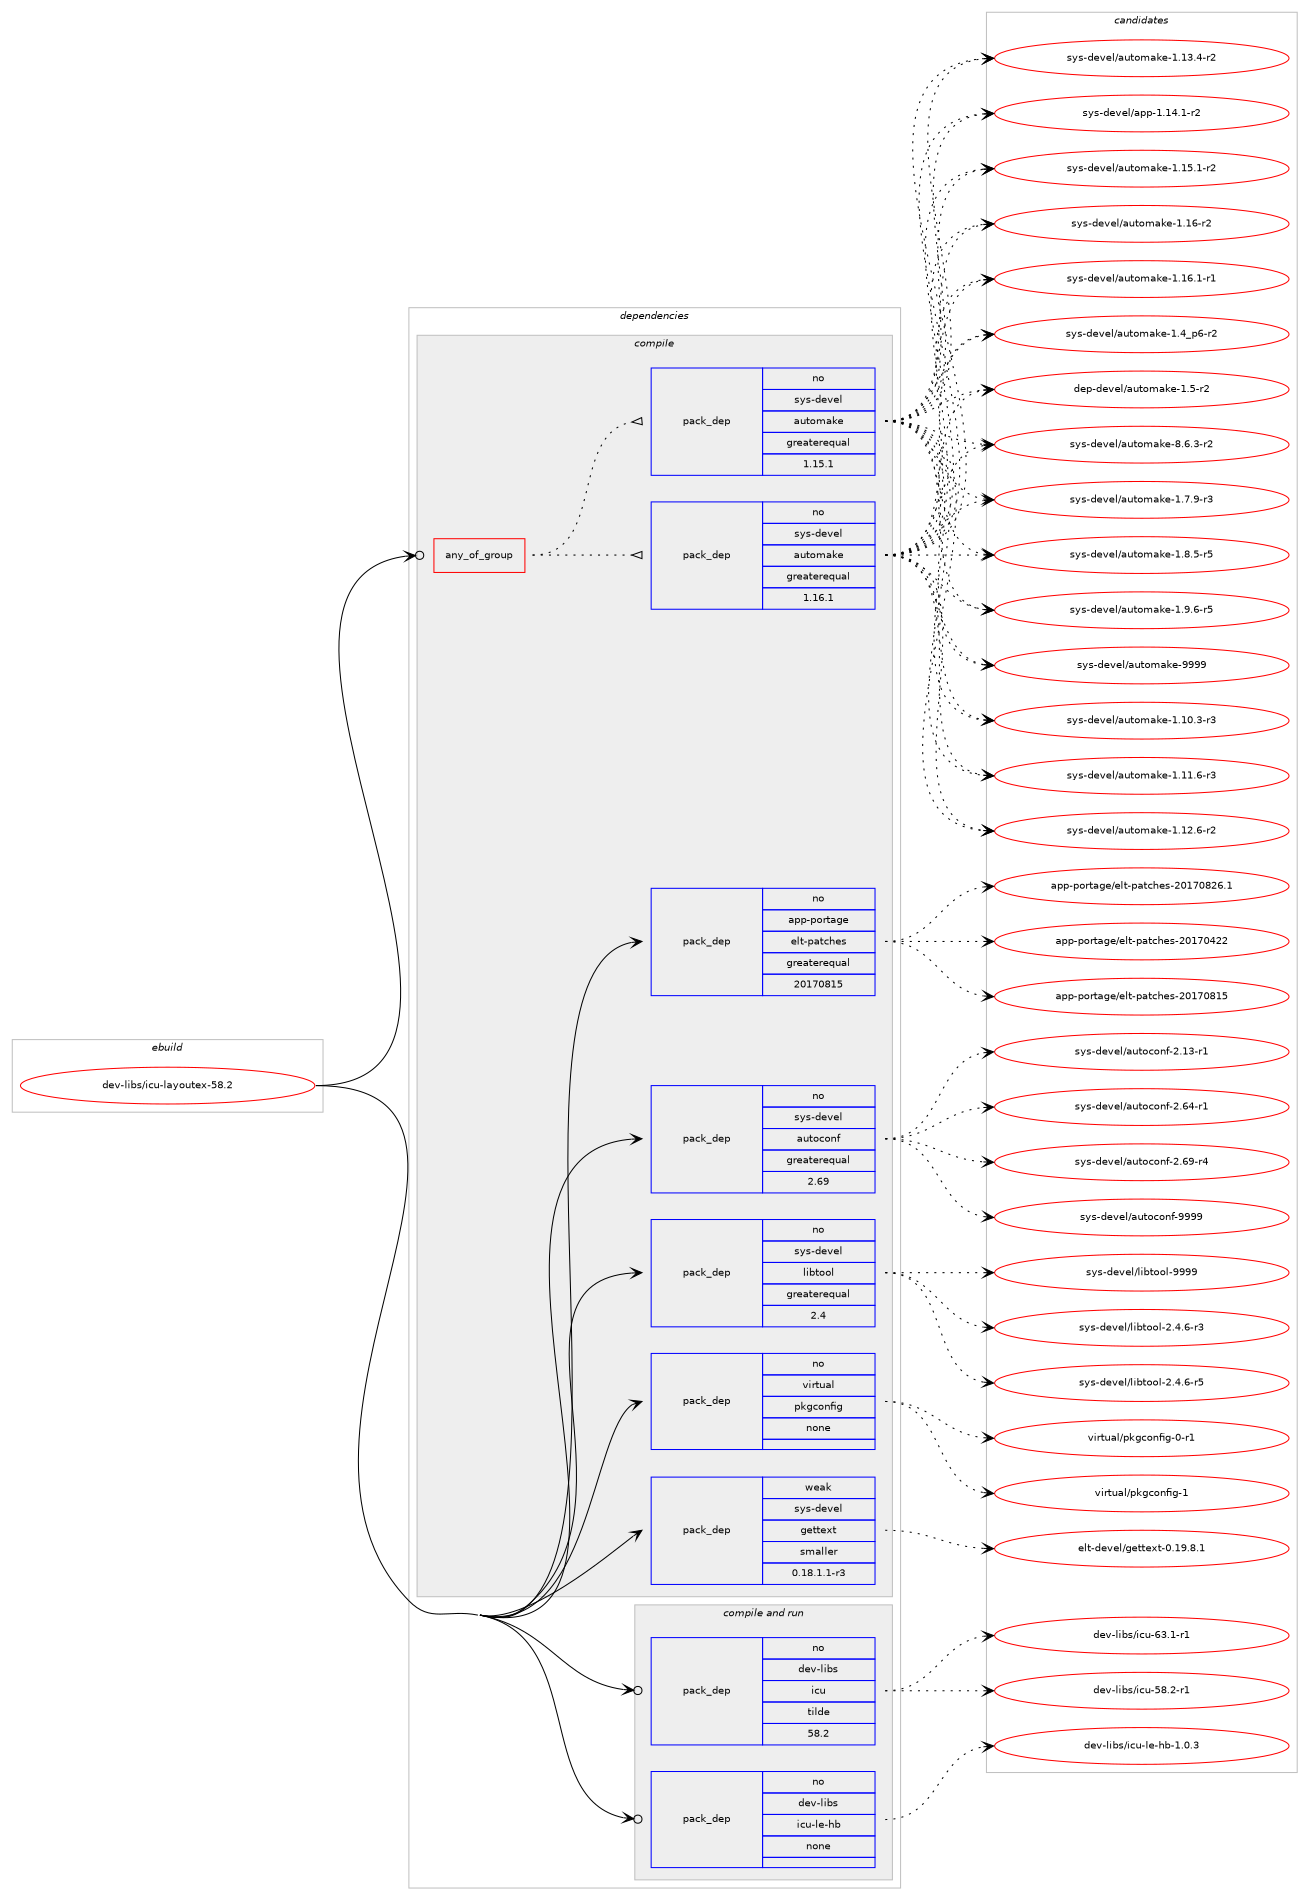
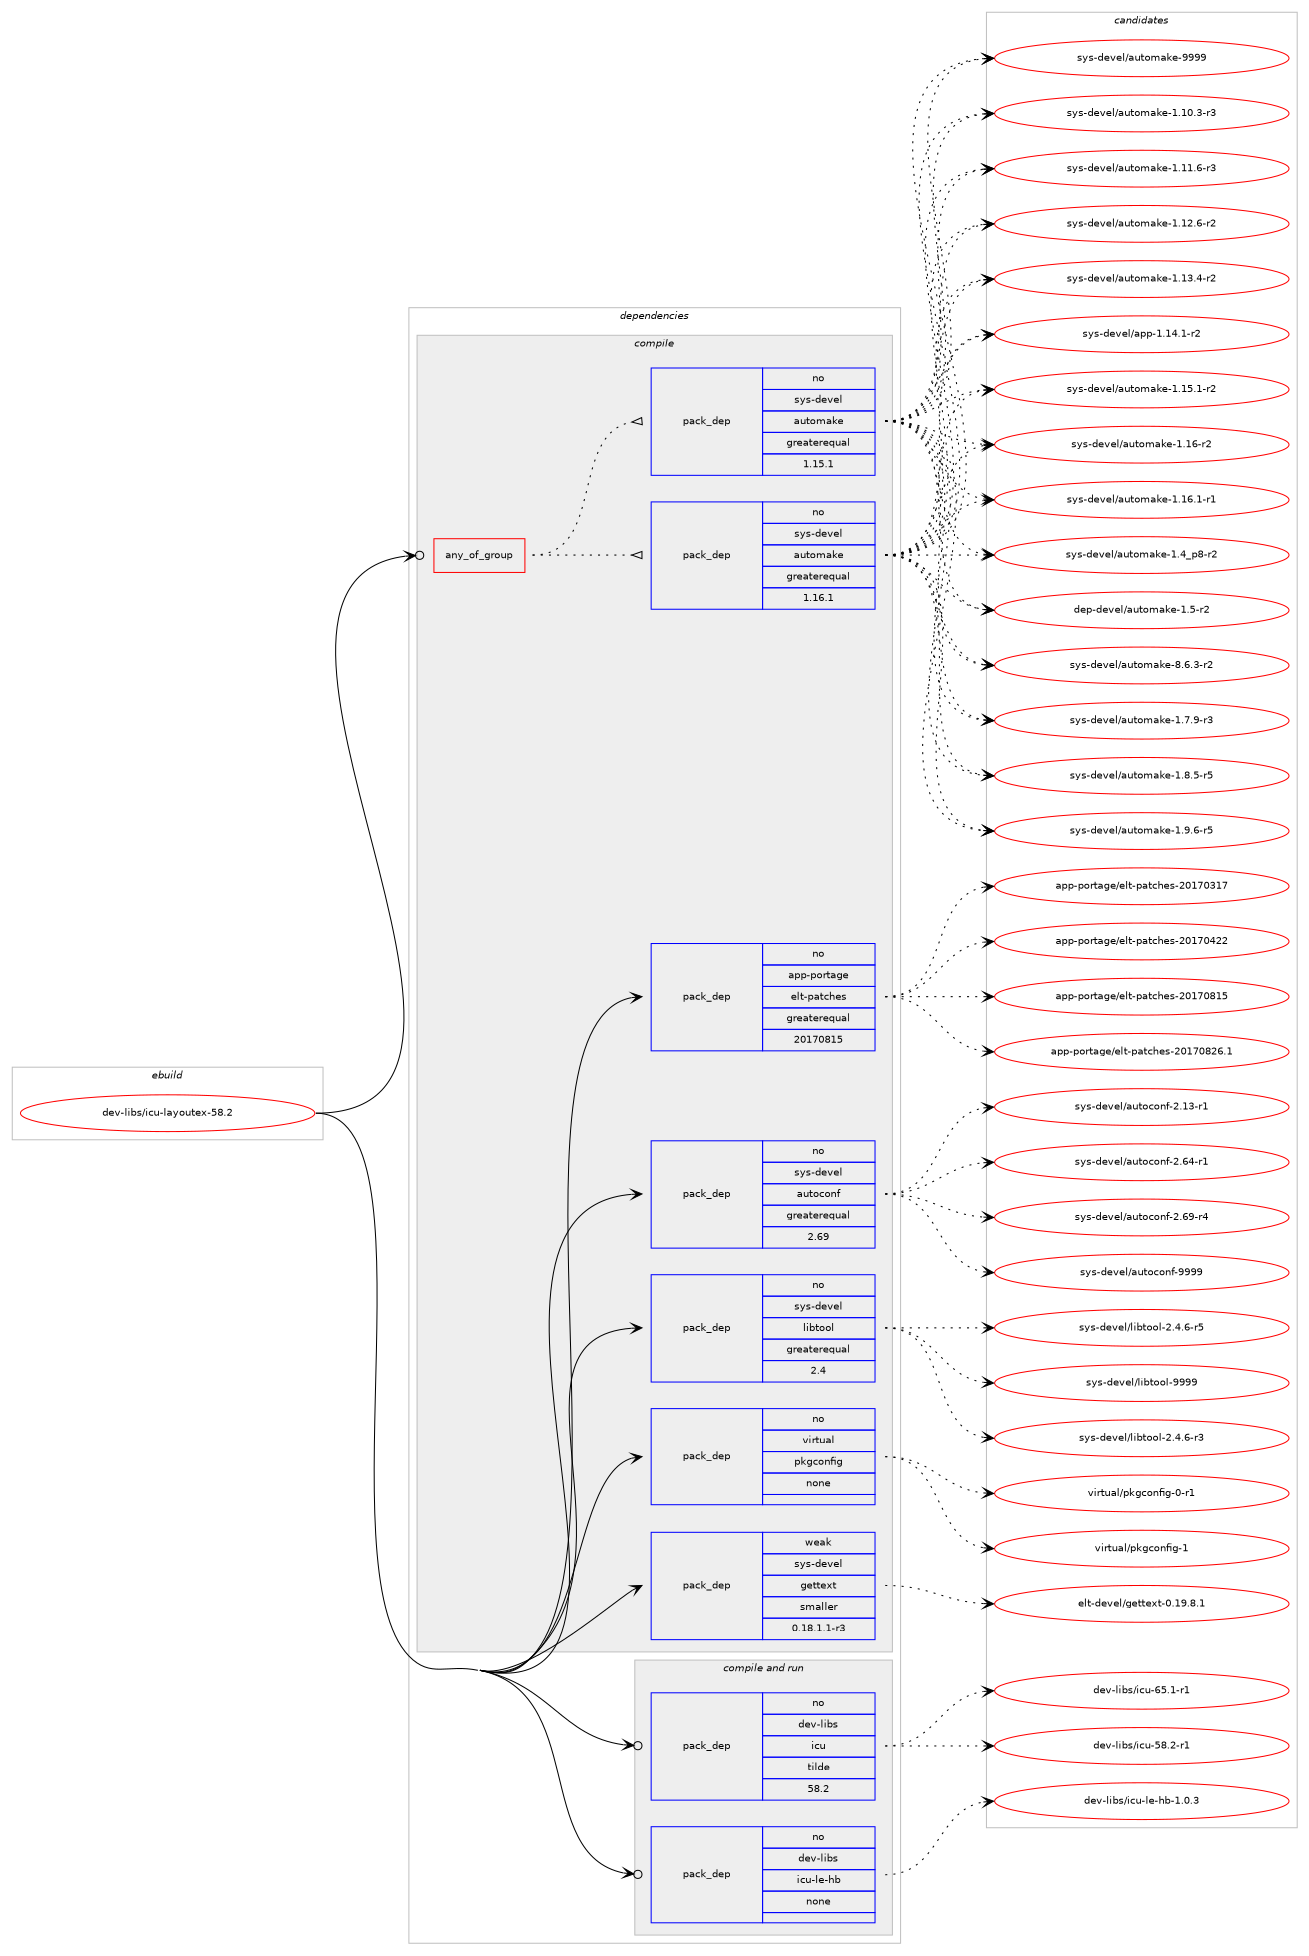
node "sys-devel/automake-1.4_p6-r2": label "sys-devel/automake-1.4_p6-r2" -> "sys-devel/automake-1.4_p8-r2"
node "app-portage/elt-patches-20170317": added
node "dev-libs/icu-63.1-r1": label "dev-libs/icu-63.1-r1" -> "dev-libs/icu-65.1-r1"
